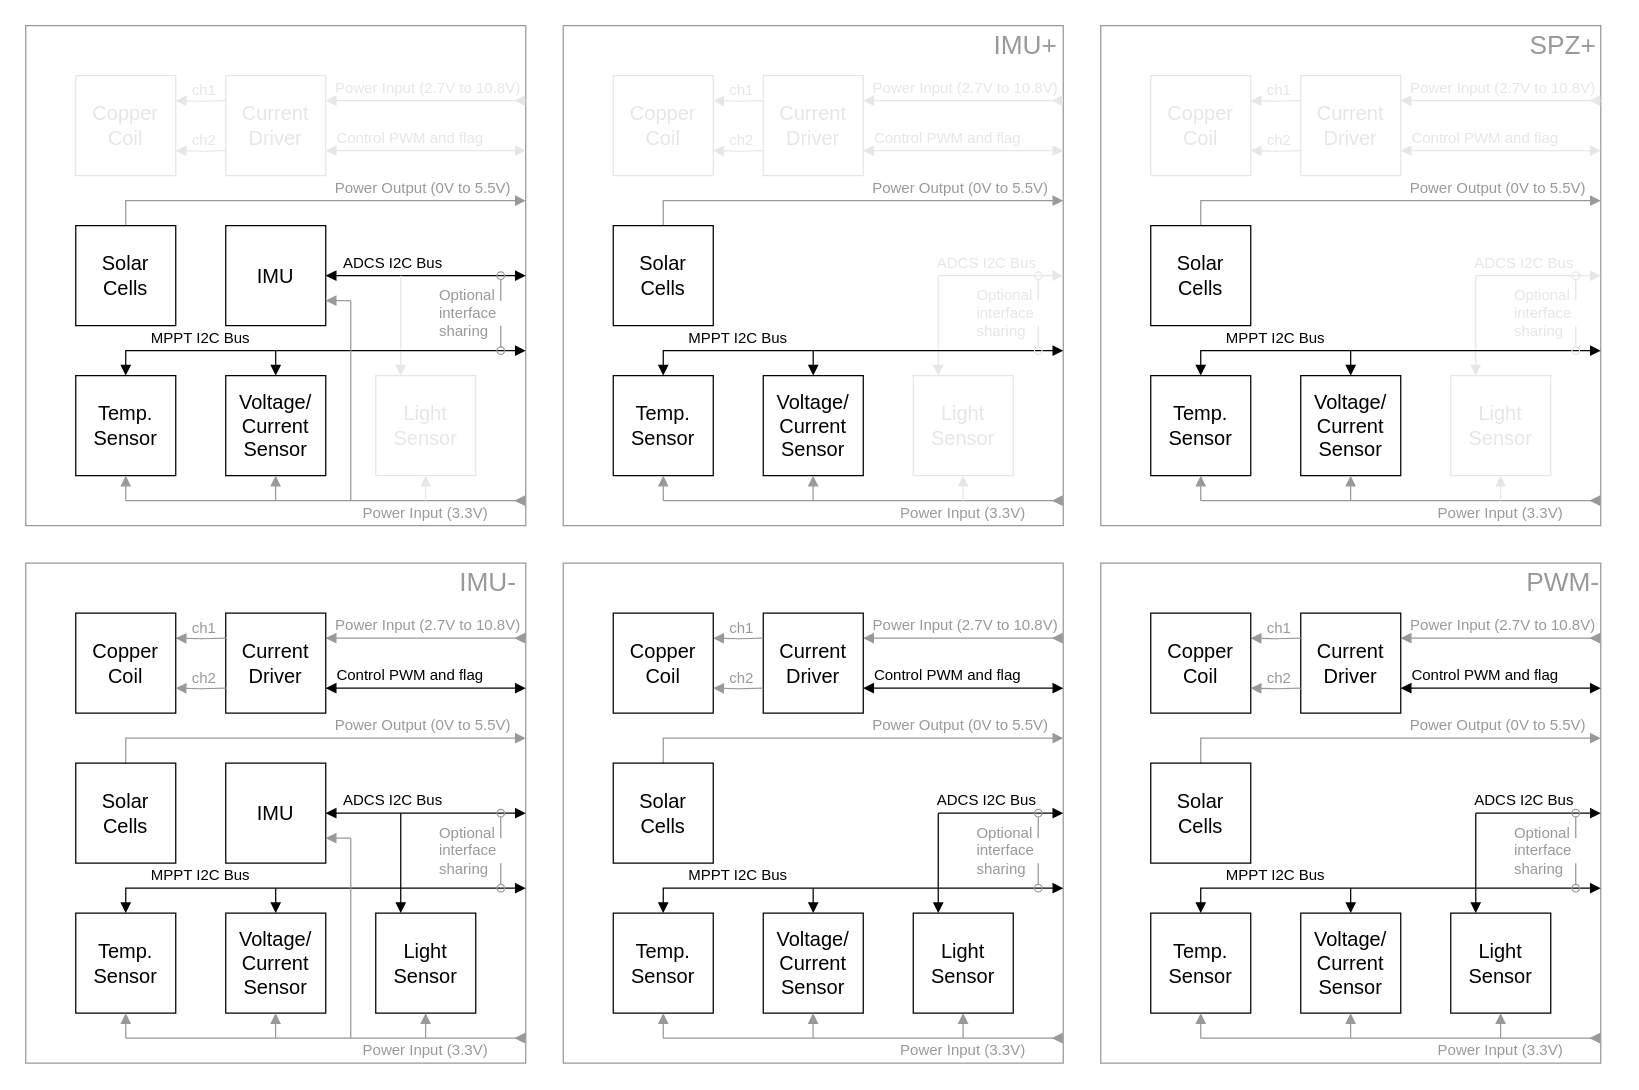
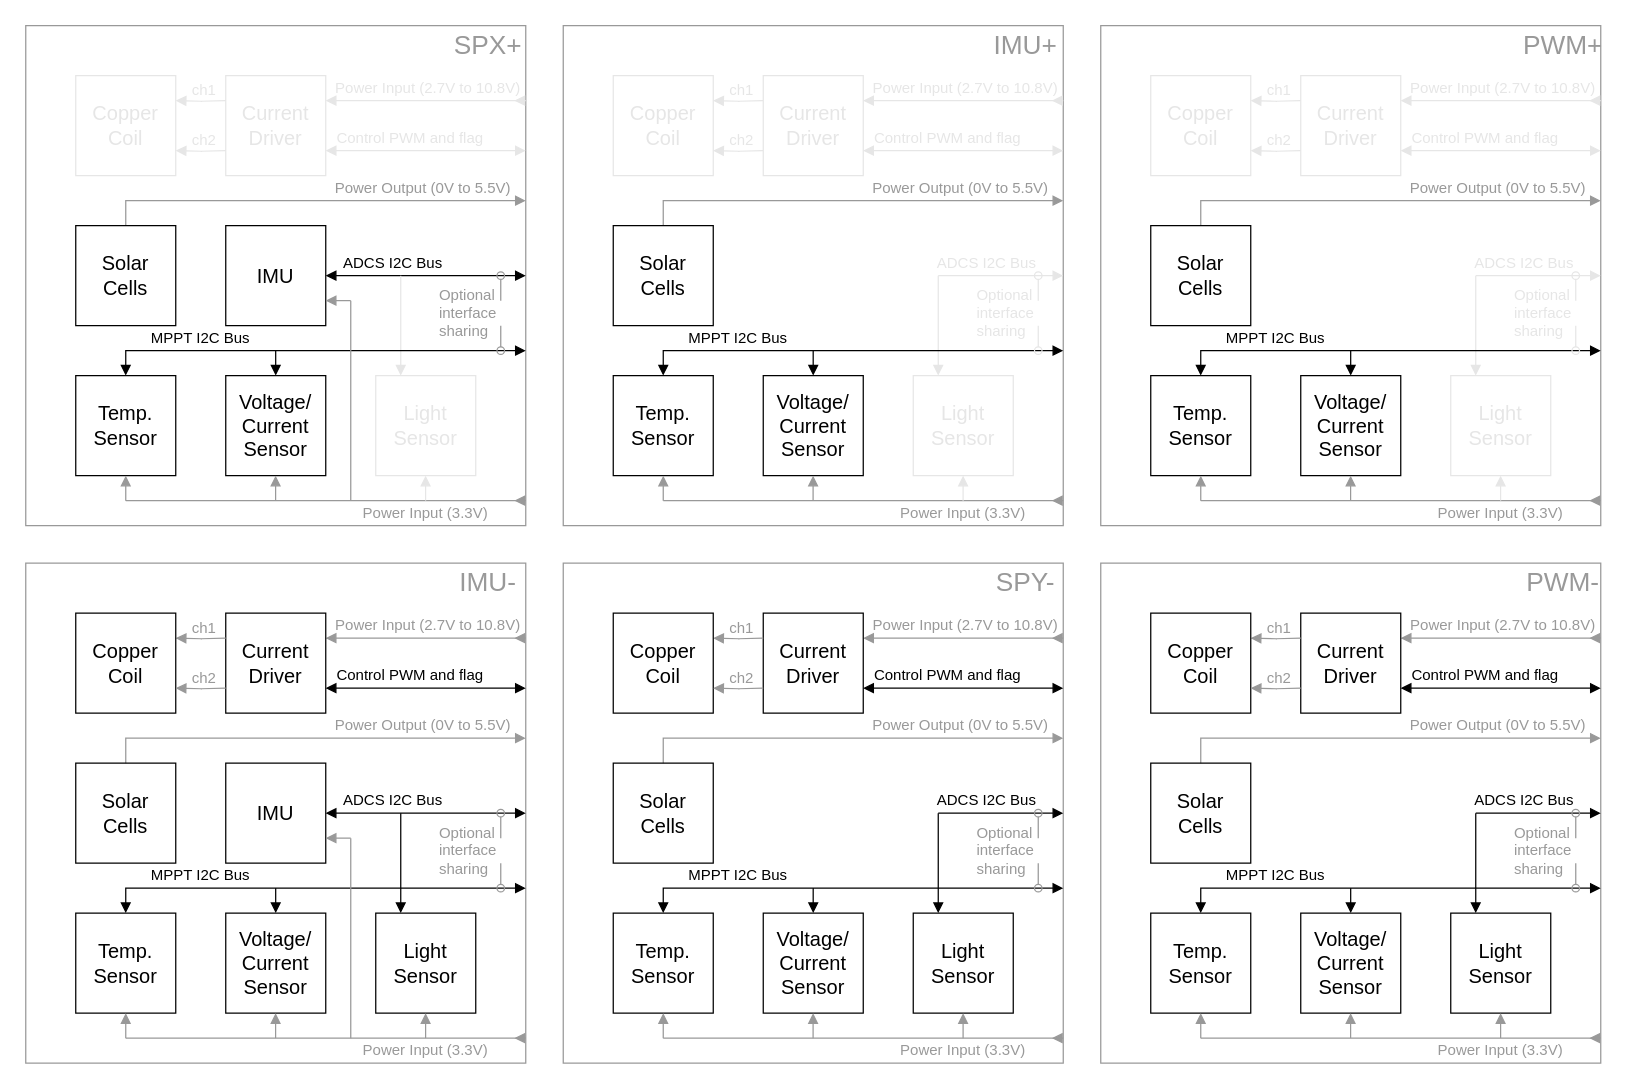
node "SPX+": added
node "SPZ+": label "SPZ+" -> "PWM+"
node "SPY-": added
